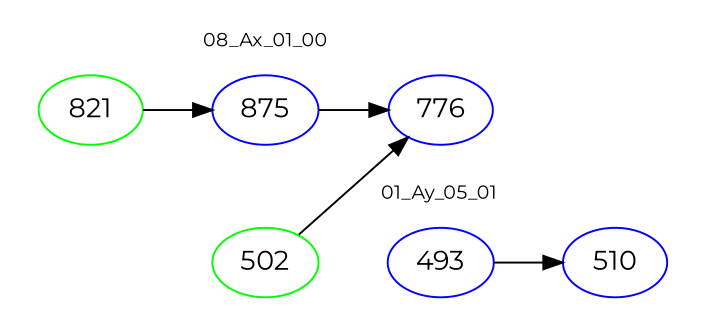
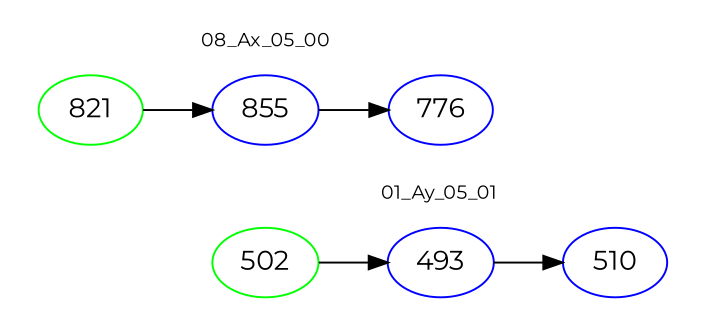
cluster "08_Ax_01_00": label "08_Ax_01_00" -> "08_Ax_05_00"
node "875": label "875" -> "855"
edge "502" -> "776": now "502" -> "493"
